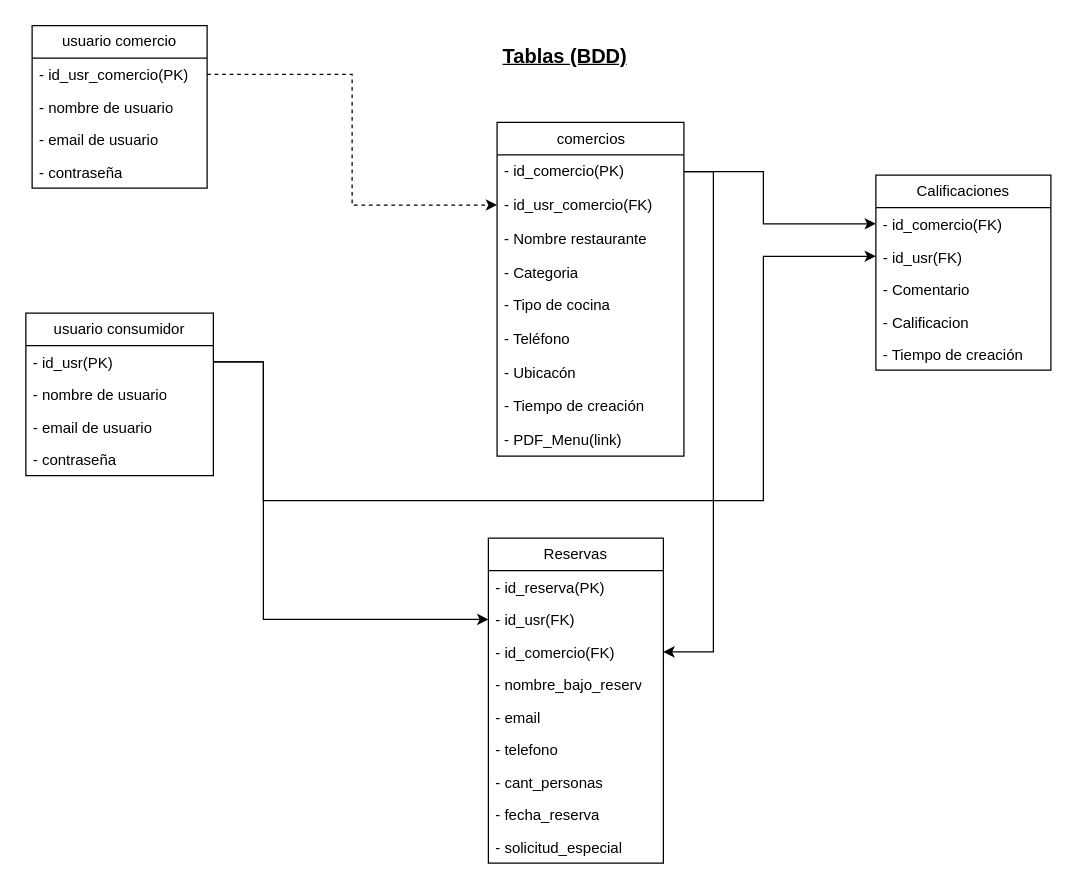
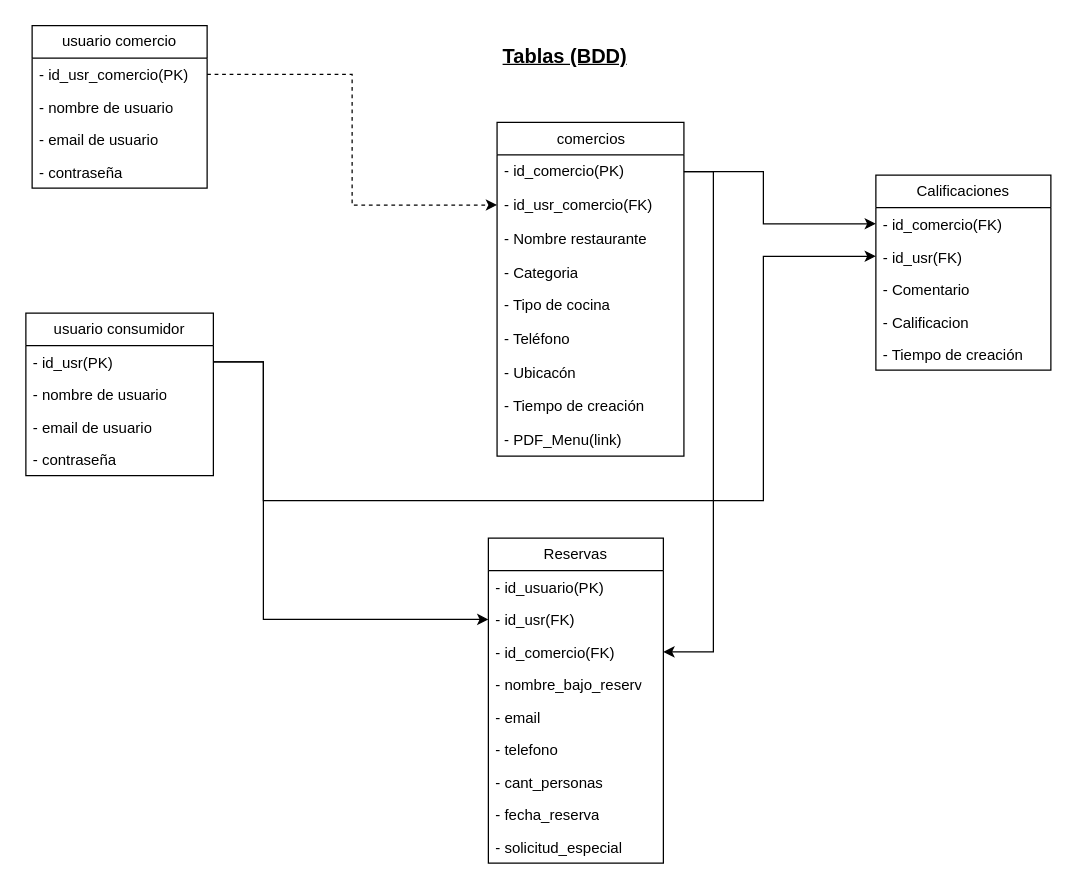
node "- id_reserva(PK)": label "- id_reserva(PK)" -> "- id_usuario(PK)"
